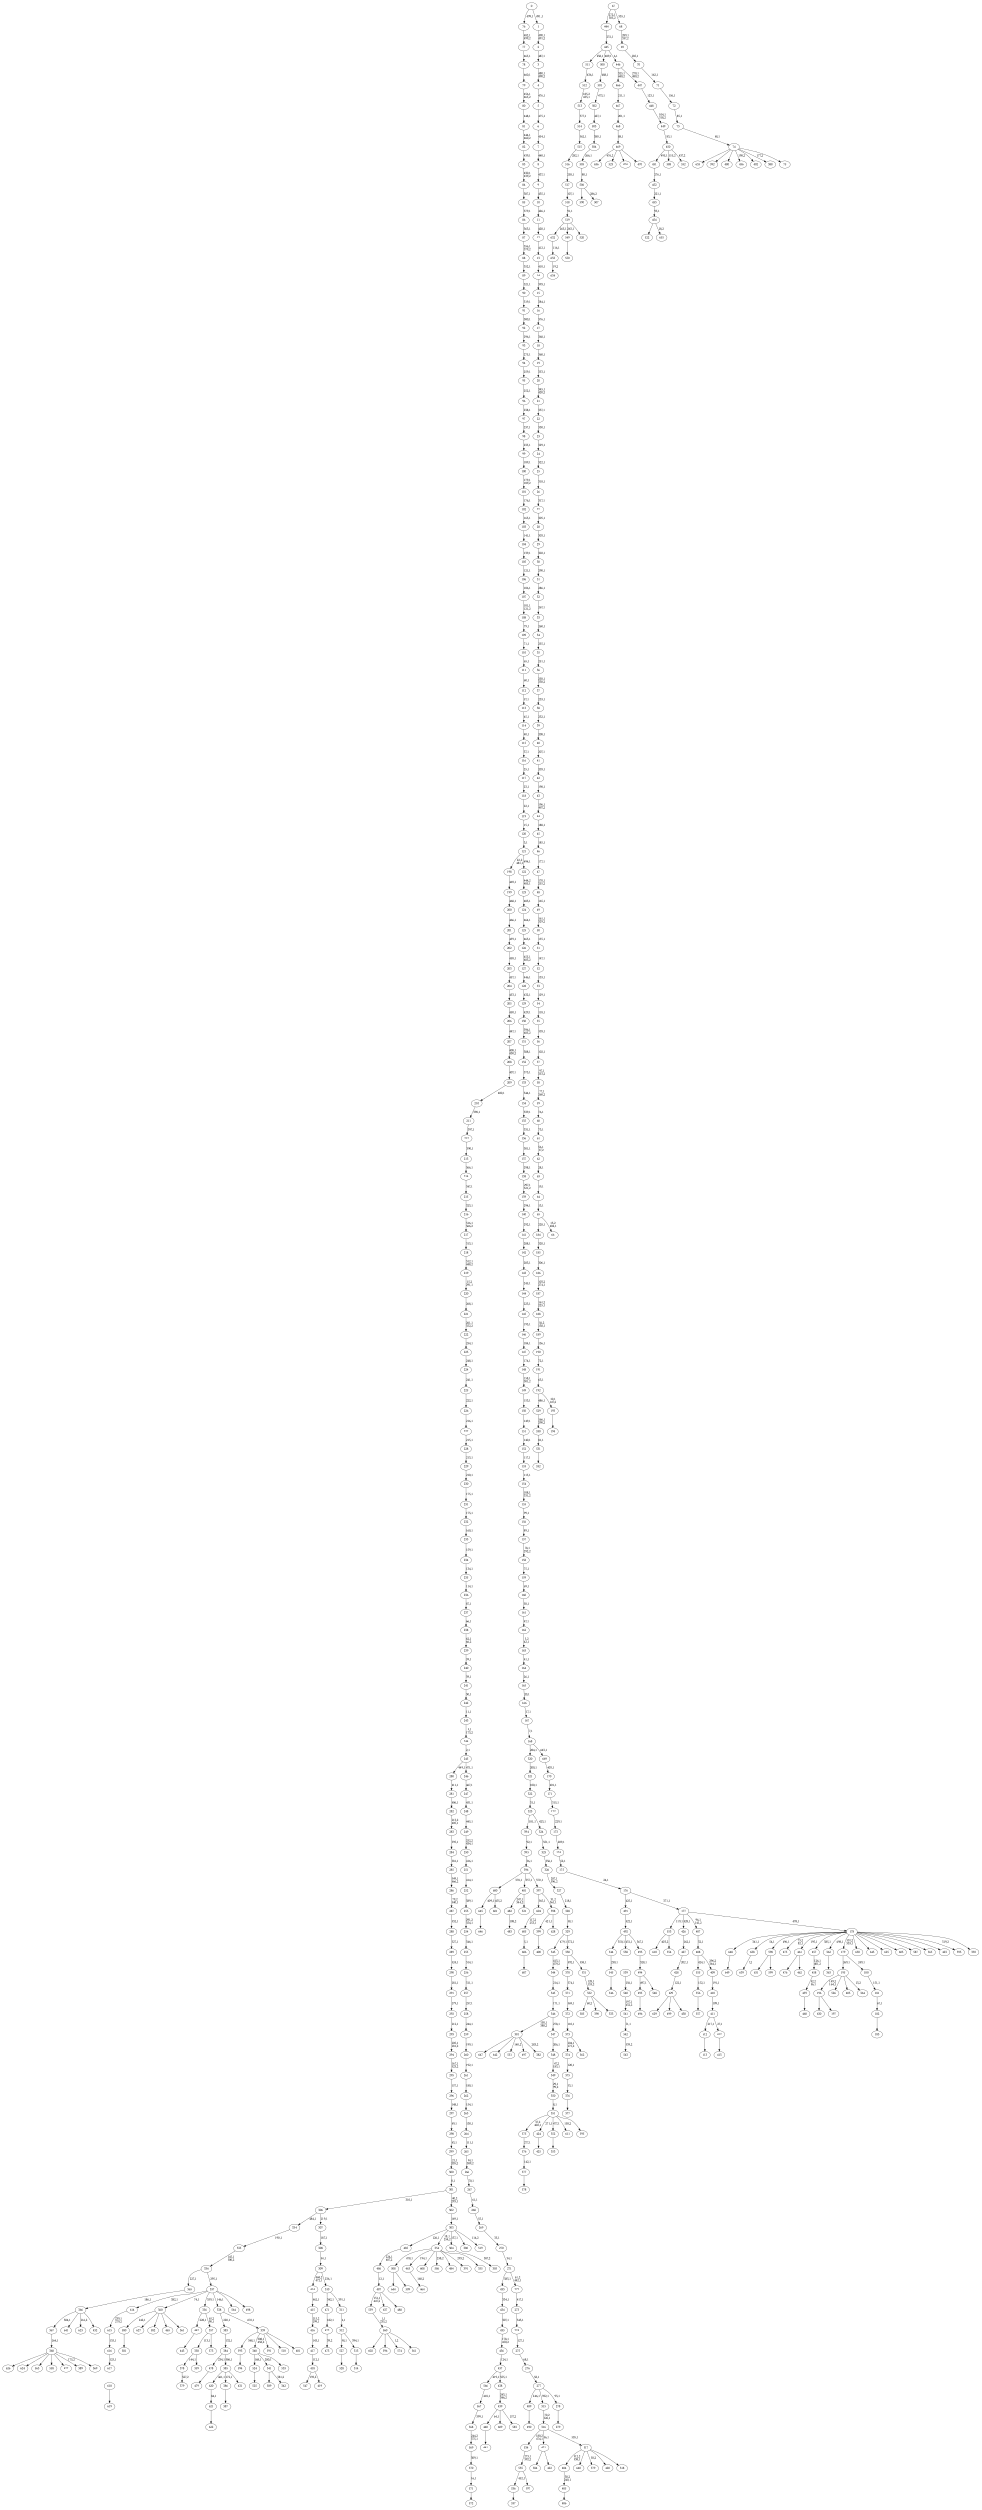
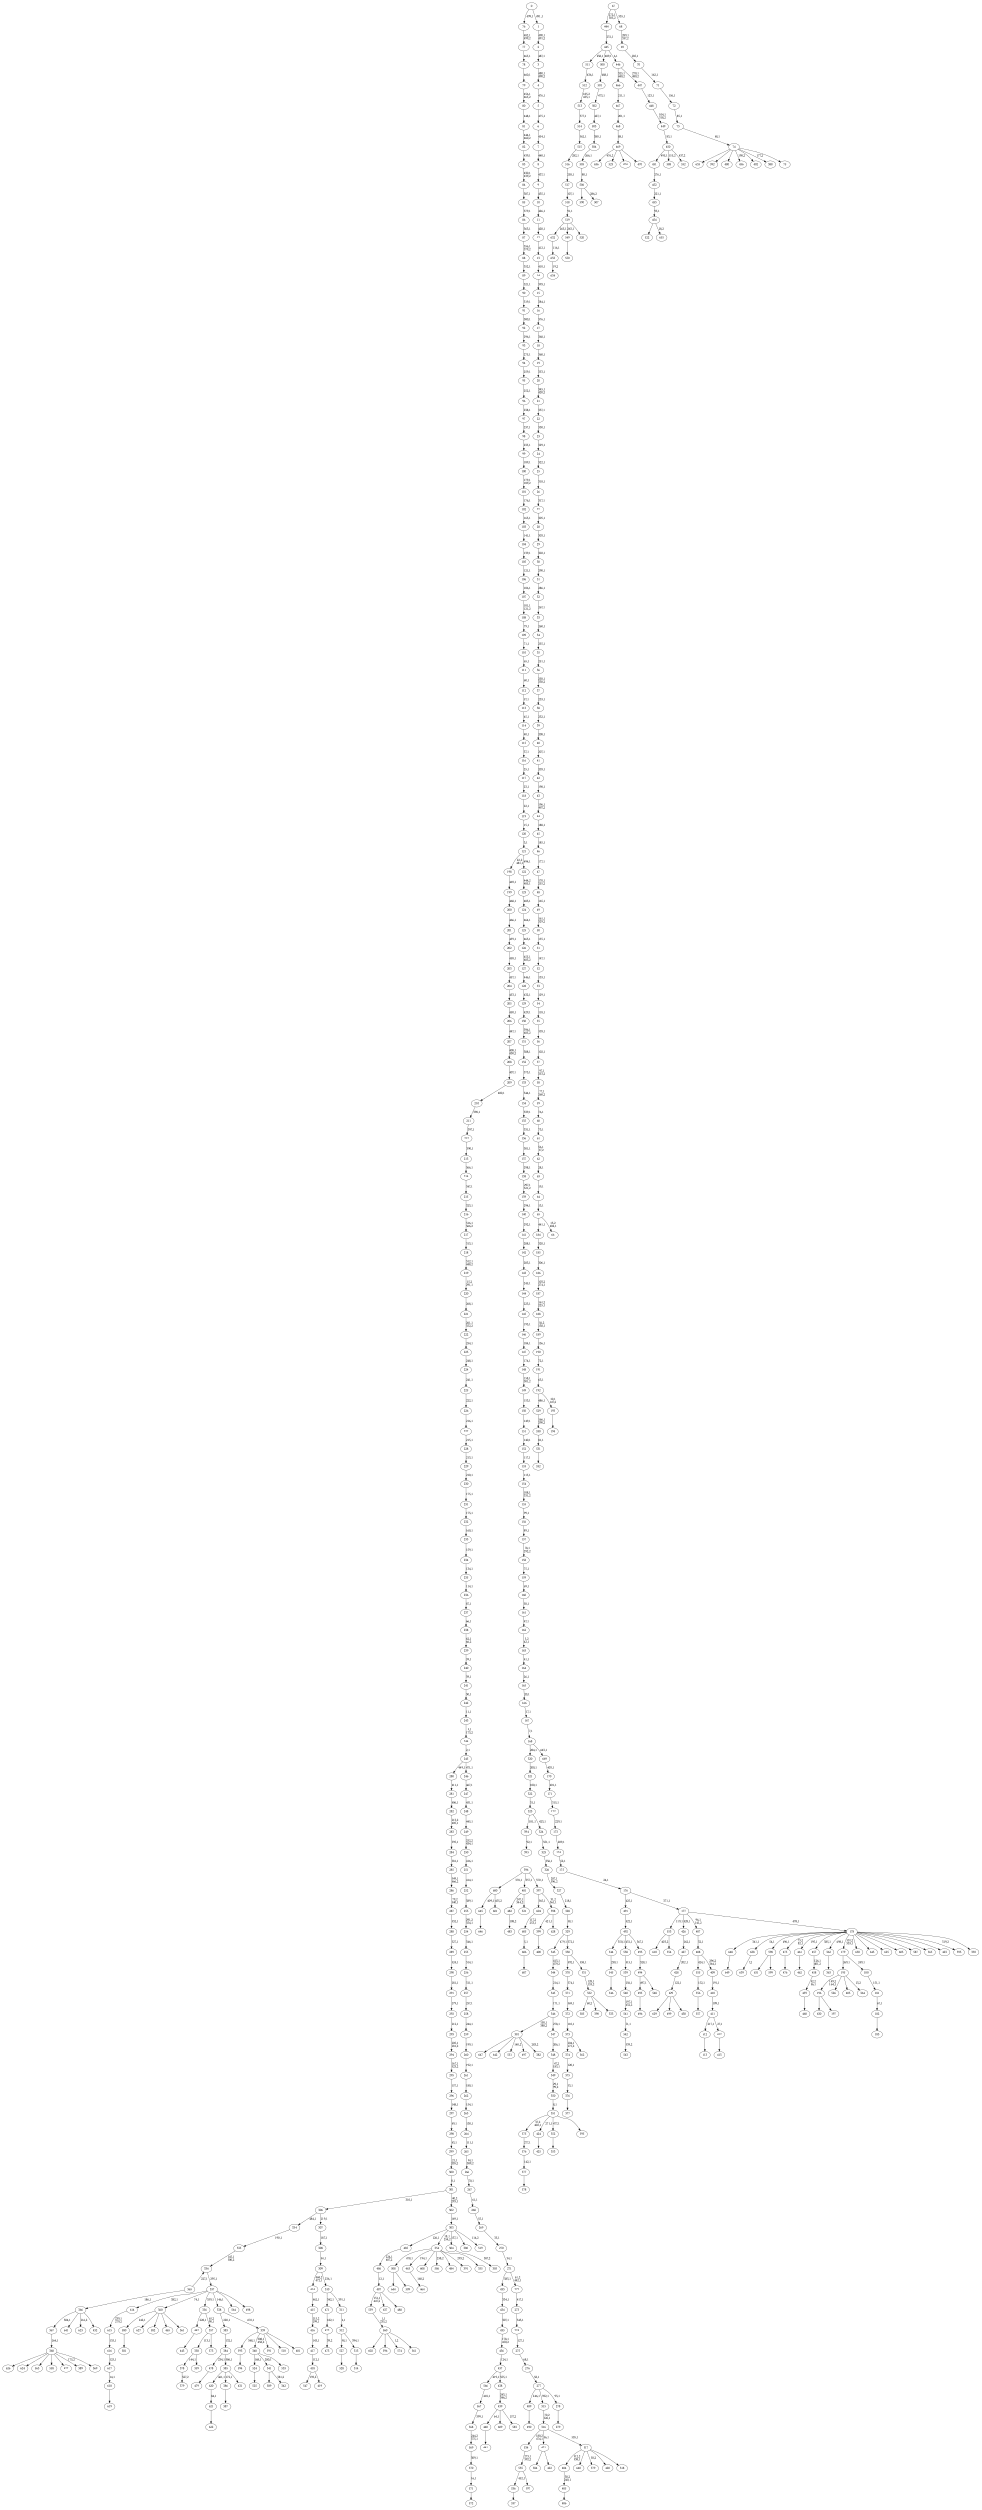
edge "65" -> "184": label "228,1" -> "441,1"
edge "395" -> "396": removed, label "36,1"
edge "538" -> "539": added, label "415,1"
edge "461" -> "476": now "475" -> "476"
node "611": removed
edge "336" -> "365": reversed
edge "617" -> "618": added, label "14,1"
